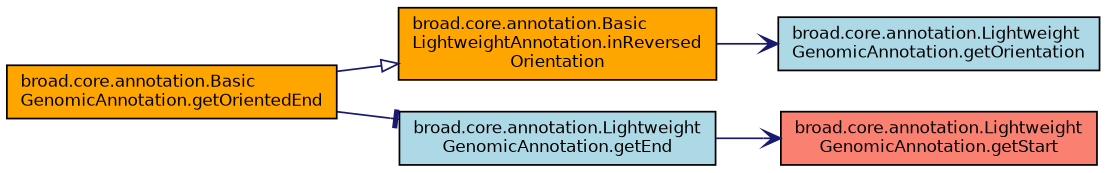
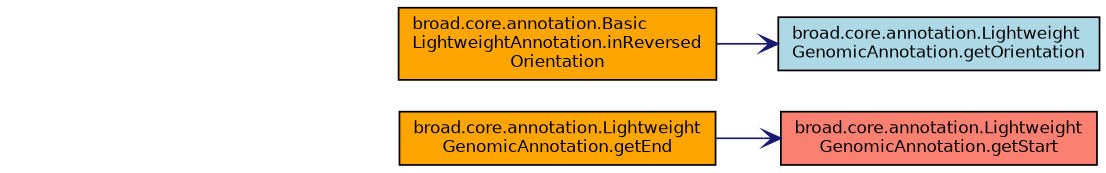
node "broad.core.annotation.Basic GenomicAnnotation.getOrientedEnd": removed
node "broad.core.annotation.Lightweight GenomicAnnotation.getEnd": fillcolor lightblue -> orange
